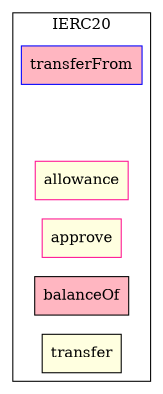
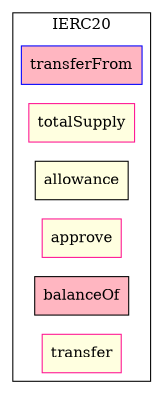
node "totalSupply": added
node "allowance": color deeppink -> black
node "transfer": color black -> deeppink
